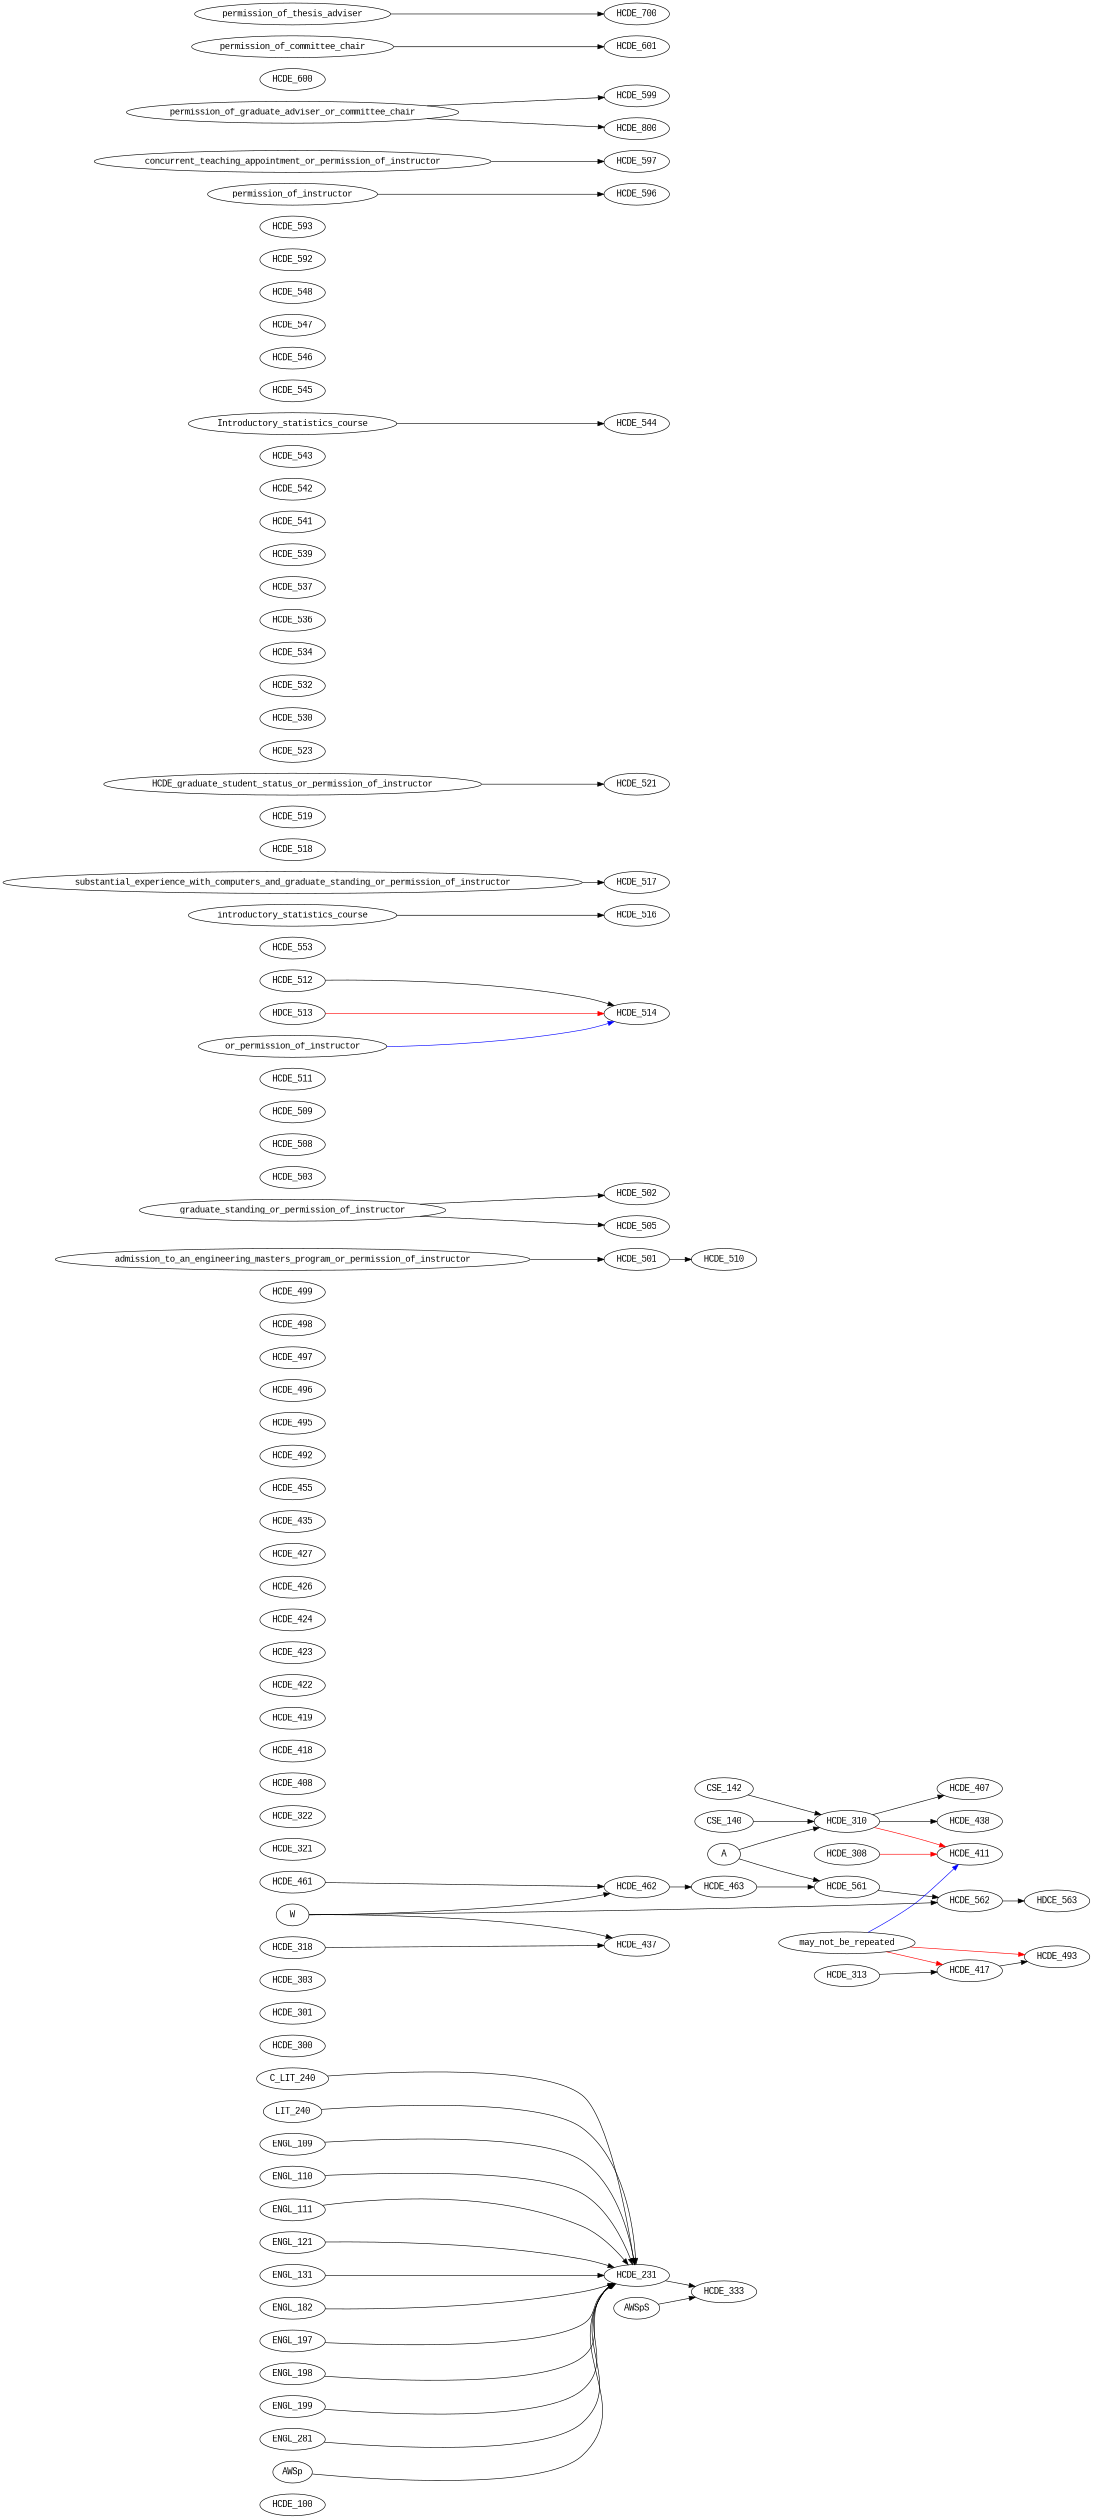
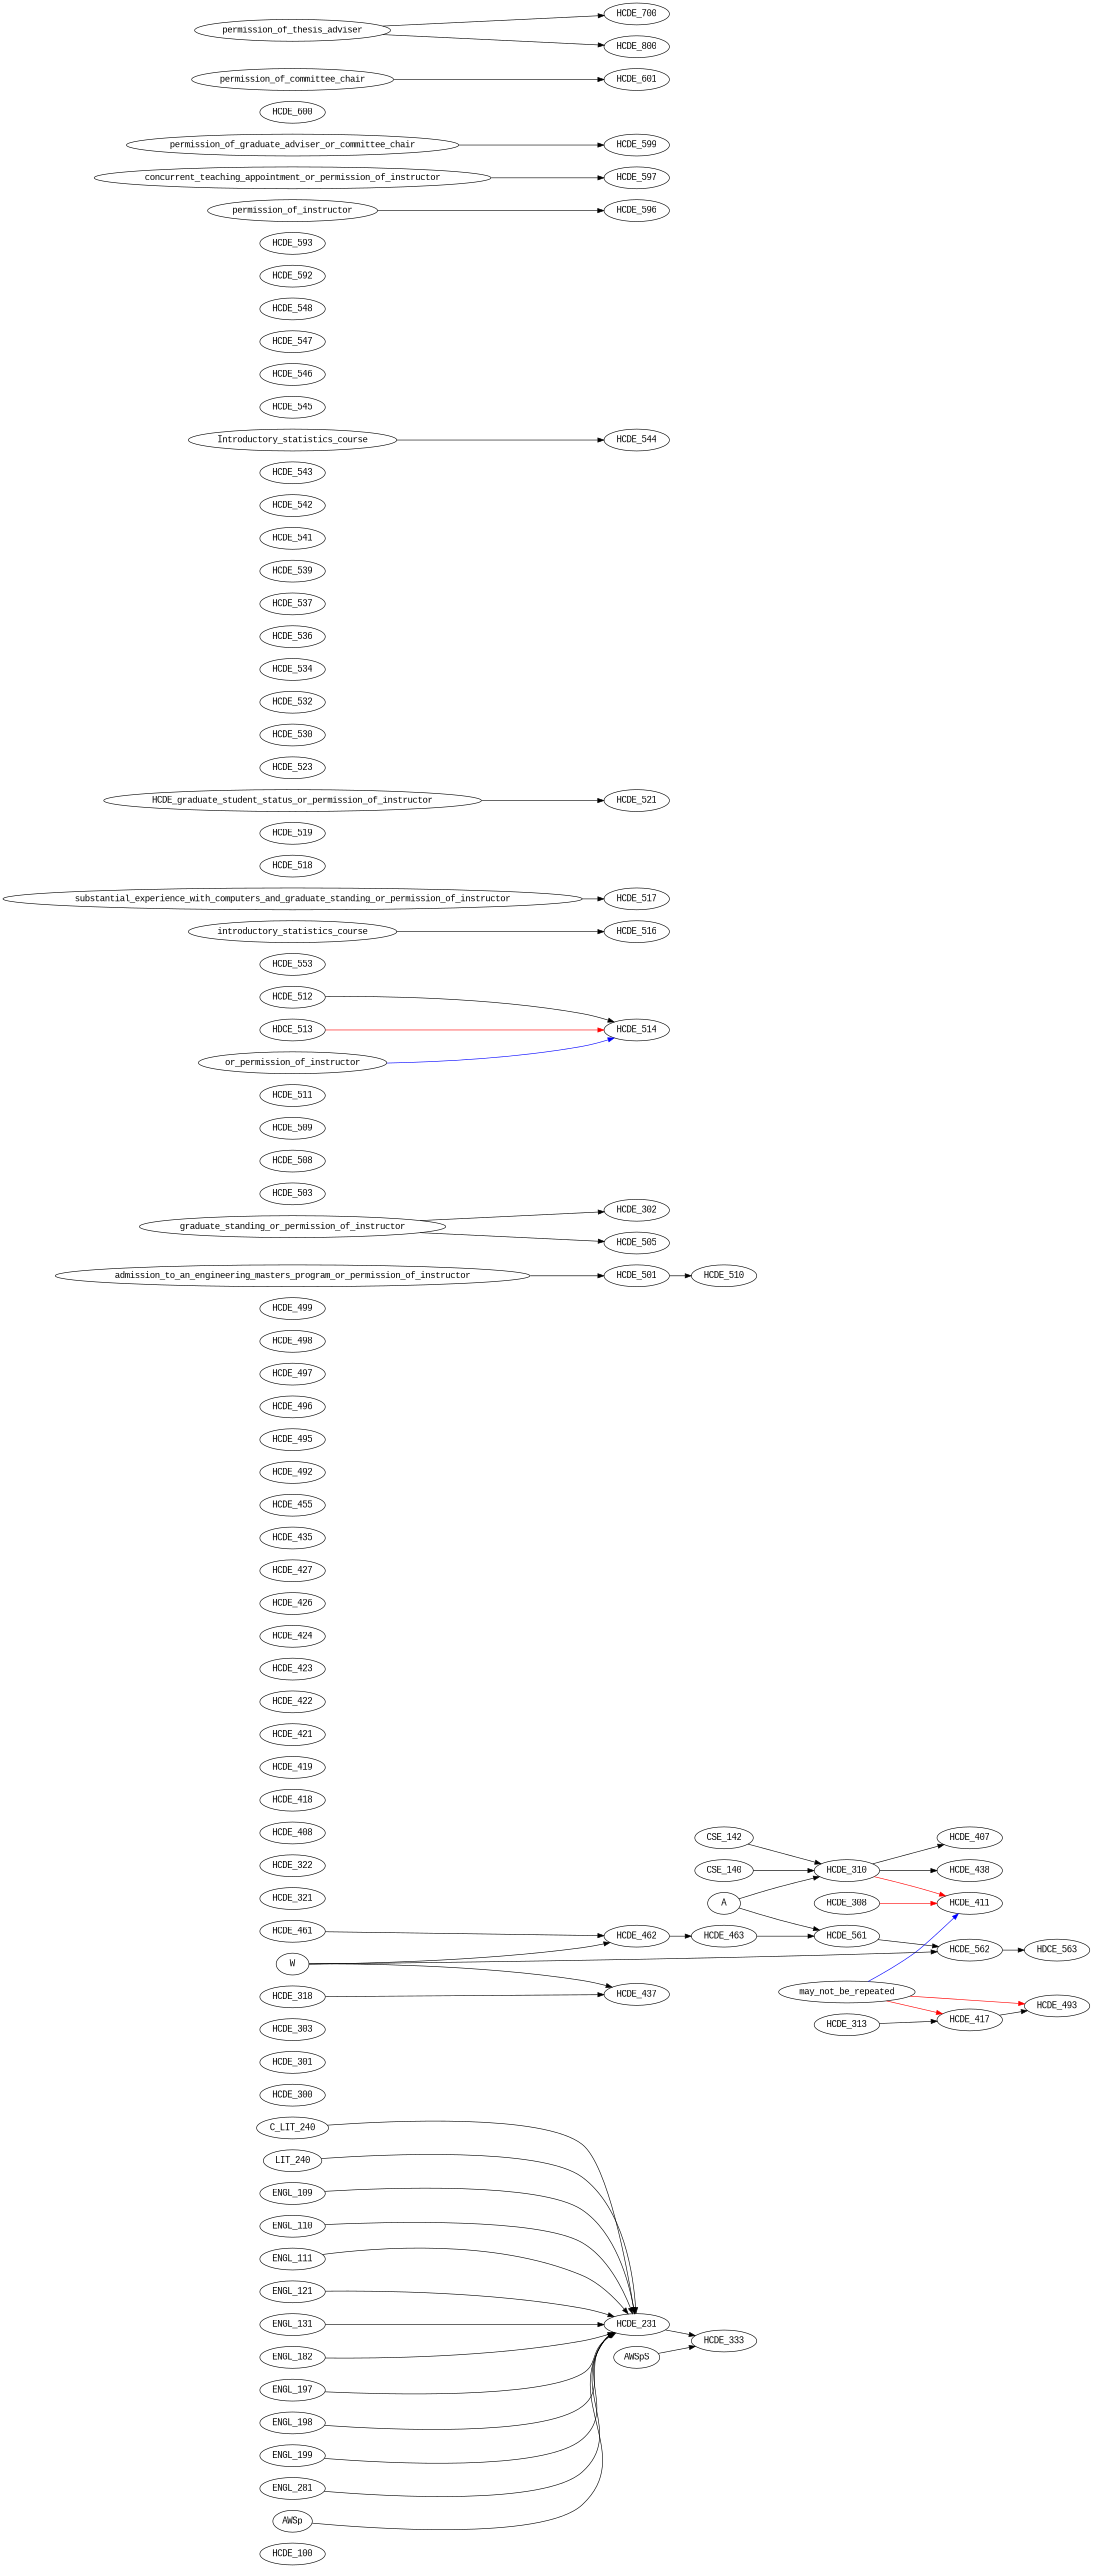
edge "permission_of_graduate_adviser_or_committee_chair" -> "HCDE_800": now "permission_of_thesis_adviser" -> "HCDE_800"
node "HCDE_502": label "HCDE_502" -> "HCDE_302"
node "HCDE_421": added
